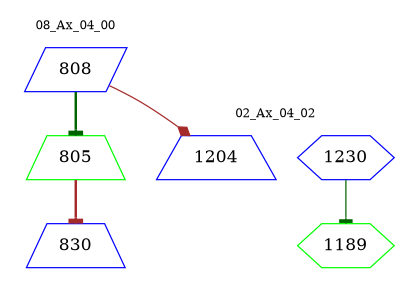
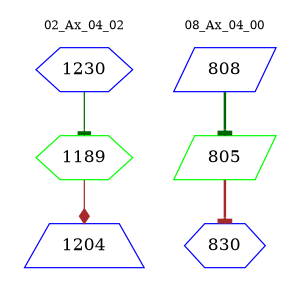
edge "808" -> "1204": now "1189" -> "1204"
node "805": shape trapezium -> parallelogram
node "830": shape trapezium -> hexagon
